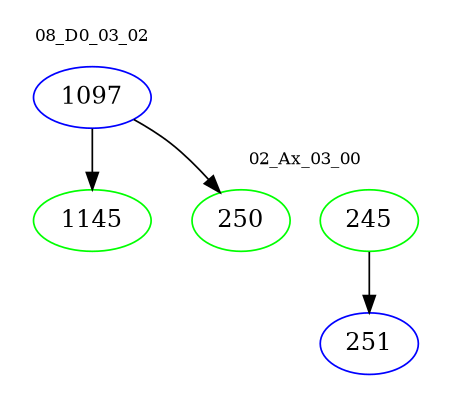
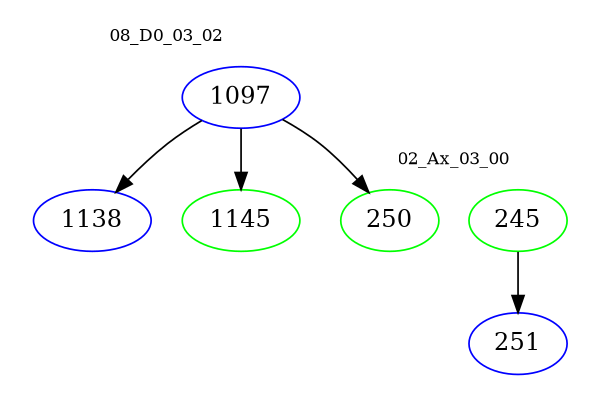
node "1138": added
